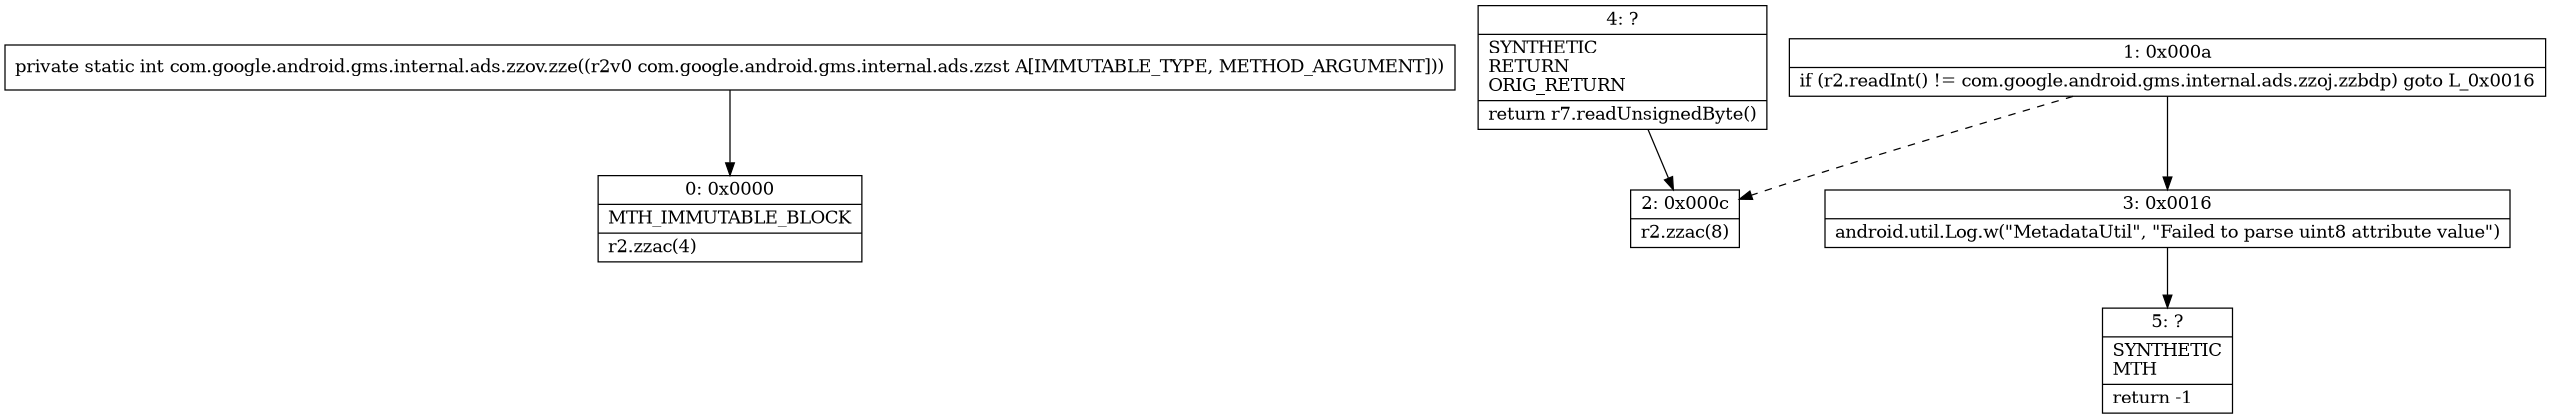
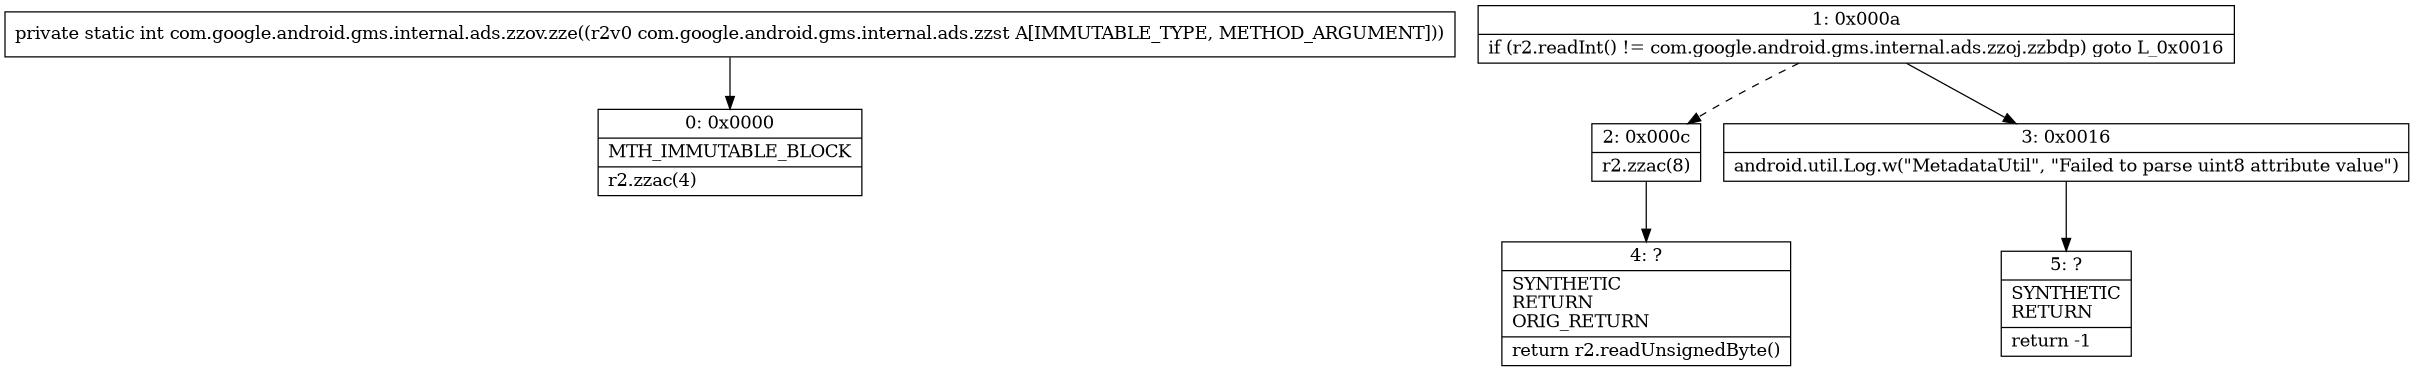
node "4: ?": text "return r7.readUnsignedByte()" -> "return r2.readUnsignedByte()"
edge "4: ?" -> "2: 0x000c": reversed
node "5: ?": text "MTH" -> "RETURN"
